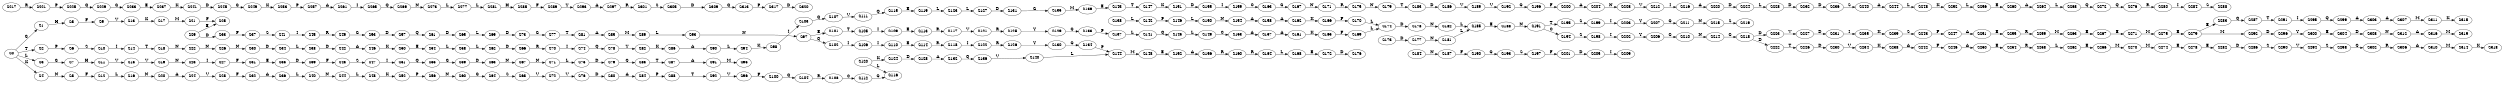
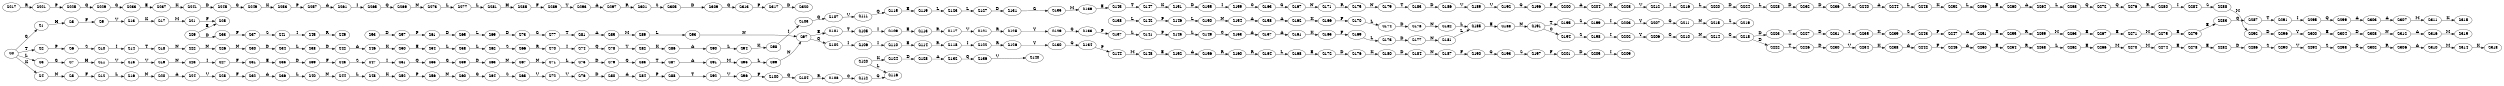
edge "S216" -> "S220": label "A" -> "L"
edge "S169" -> "S174": now "S169" -> "S173"
edge "S57" -> "S61": label "Q" -> "P"
edge "S141" -> "S145": label "Q" -> "P"
edge "S279" -> "S292": now "S288" -> "S292"
edge "S49" -> "S53": removed, label "G"
edge "S62" -> "S66": label "D" -> "S"
node "S180": added
edge "S140" -> "S144": removed, label "L"
node "S99": added
